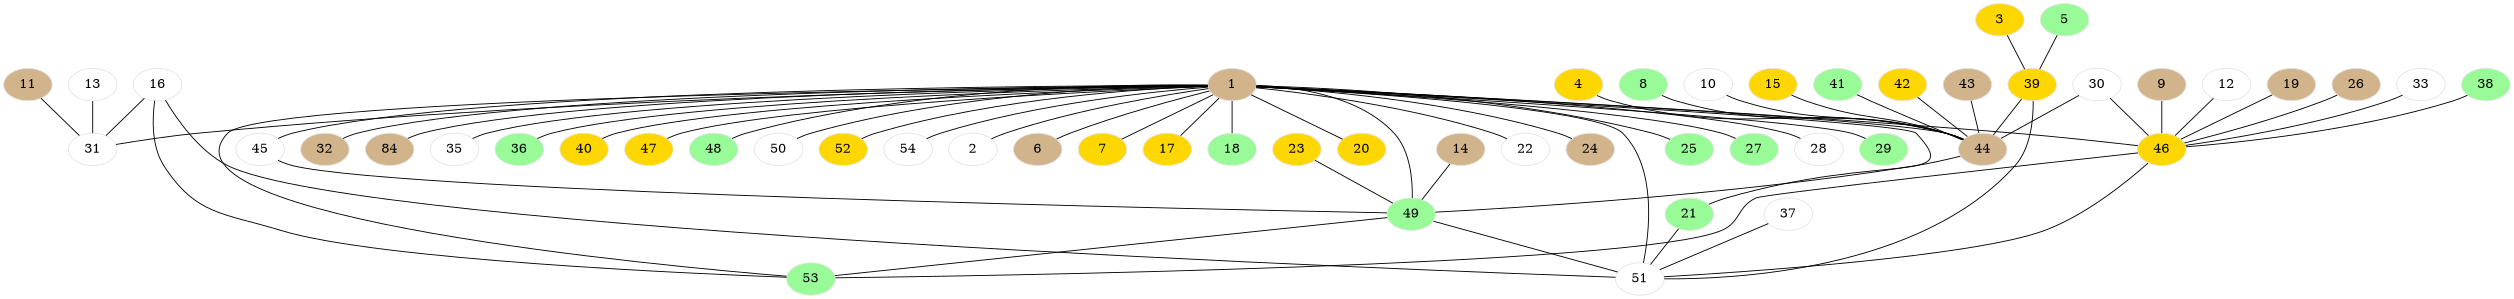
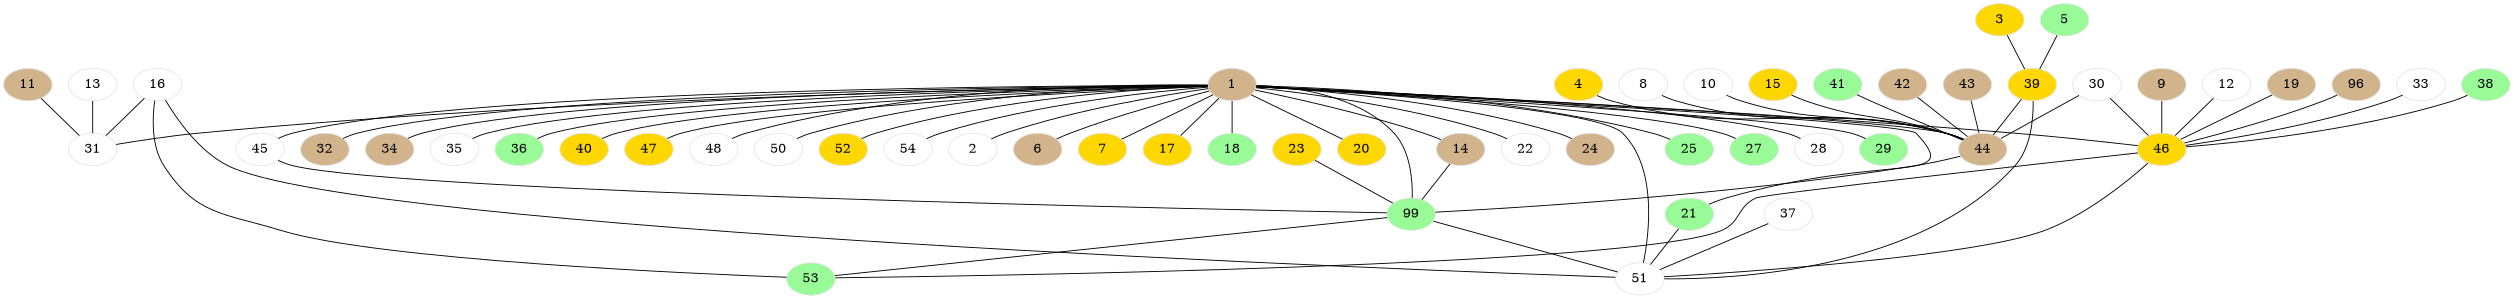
node "8": fillcolor palegreen -> white
node "42": fillcolor gold -> tan
node "26": label "26" -> "96"
edge "1" -- "53": now "1" -- "14"
node "84": label "84" -> "34"
node "48": fillcolor palegreen -> white
node "49": label "49" -> "99"
